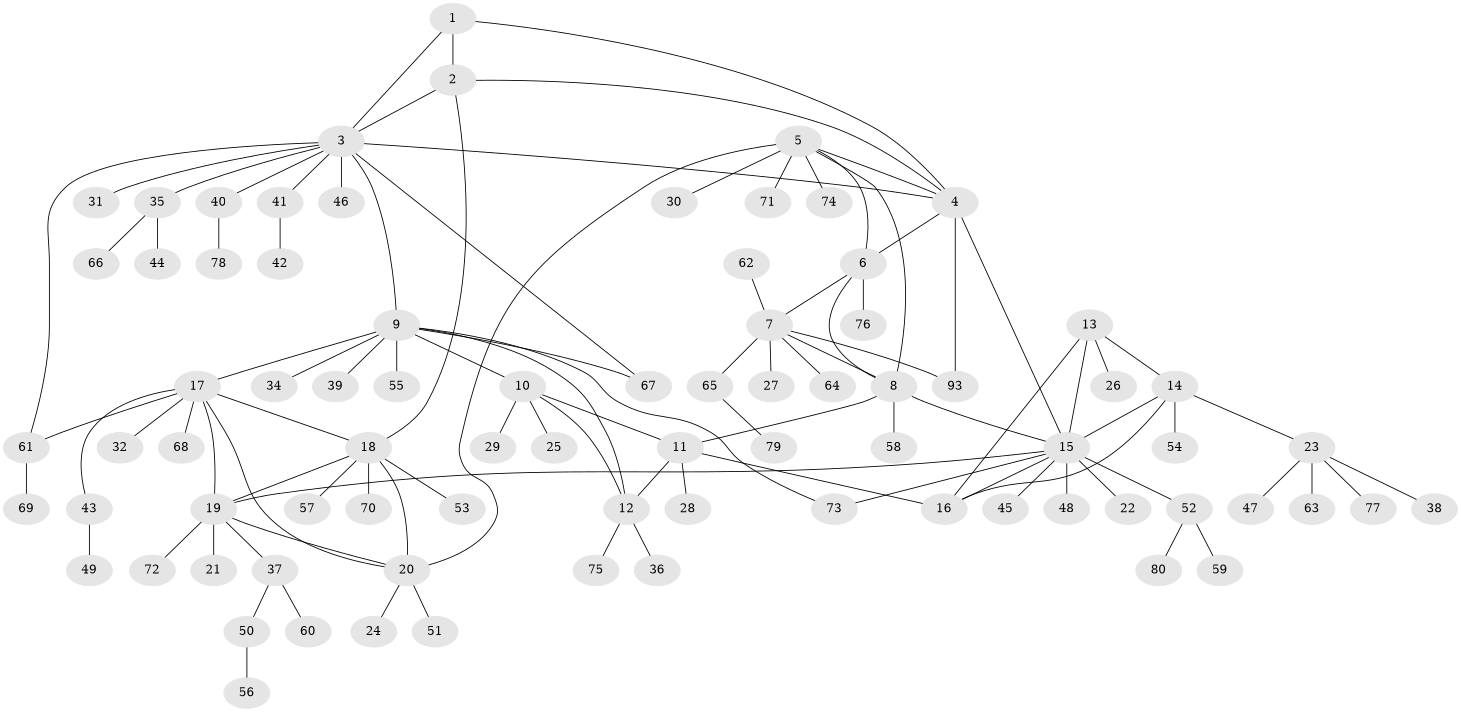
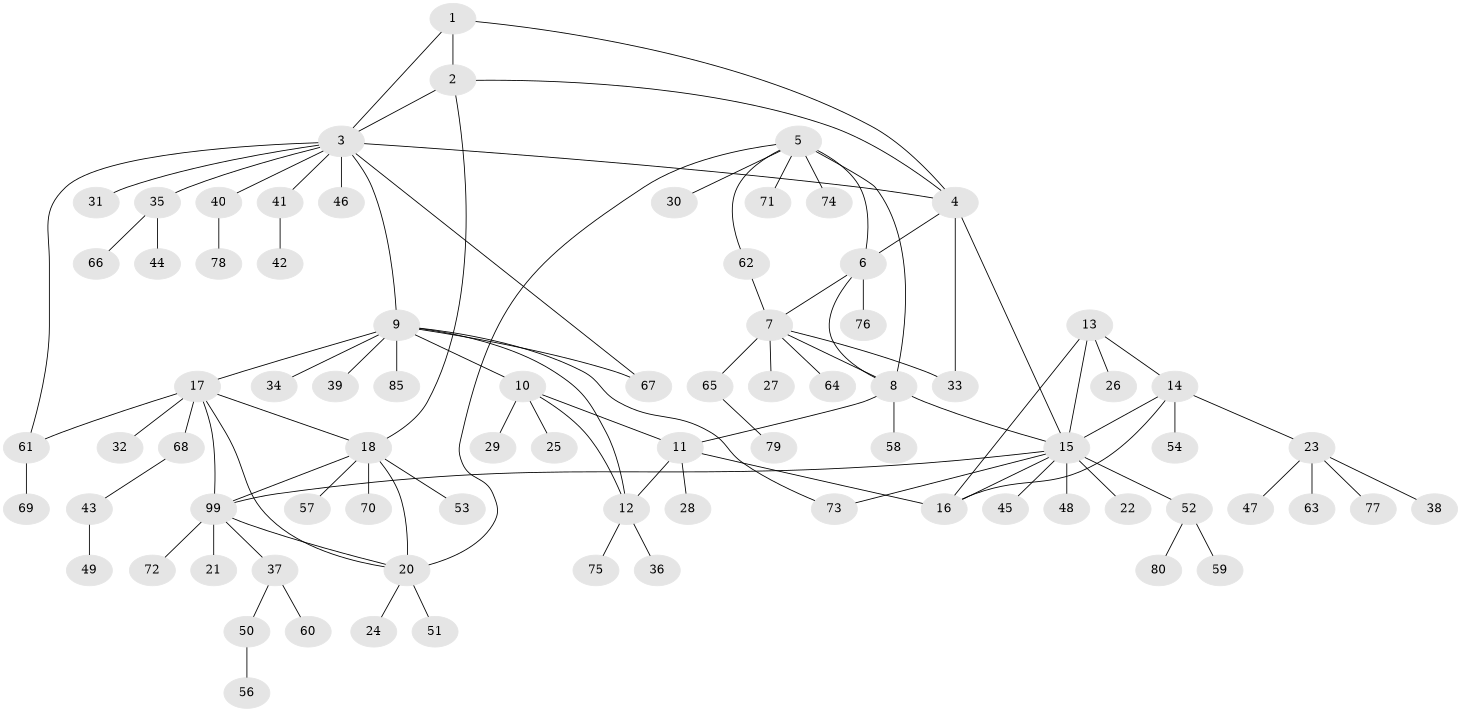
edge "5" -- "4": now "5" -- "62"
node "55": label "55" -> "85"
node "93": label "93" -> "33"
edge "17" -- "43": now "68" -- "43"
node "19": label "19" -> "99"
